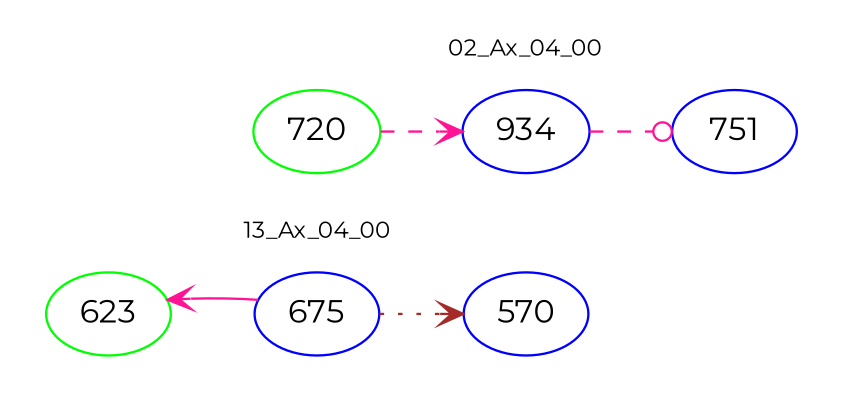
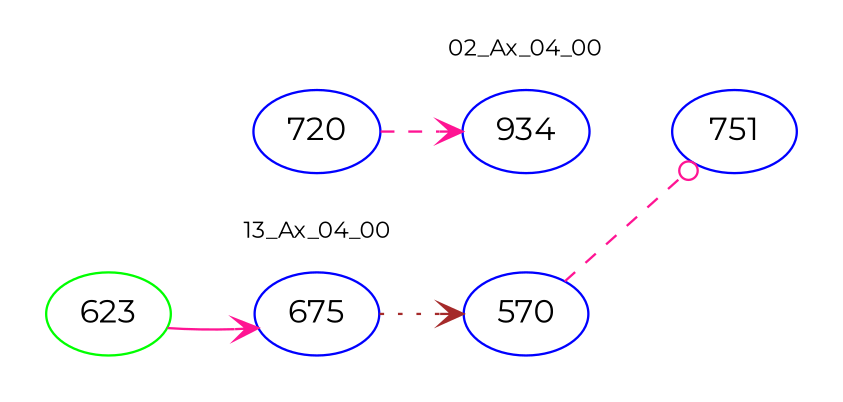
node "720": color green -> blue
edge "934" -> "751": now "570" -> "751"
edge "675" -> "623": reversed
